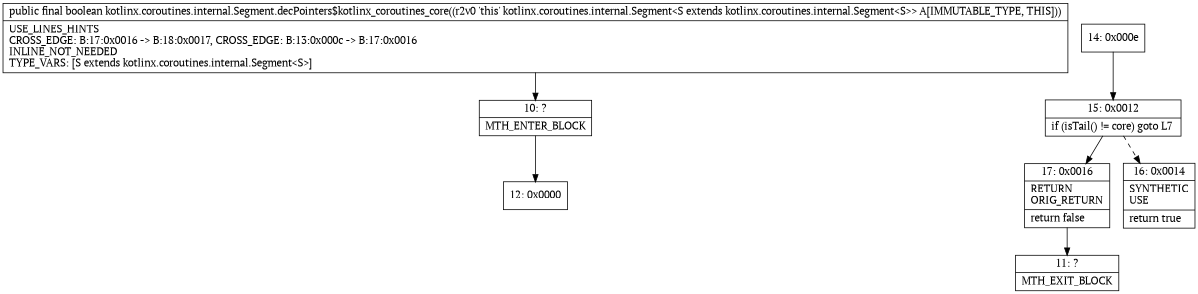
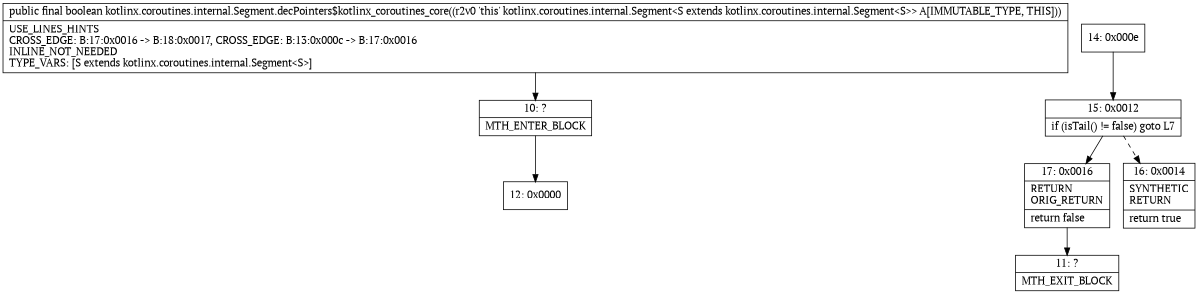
node "15: 0x0012": text "if (isTail() != core) goto L7" -> "if (isTail() != false) goto L7"
node "16: 0x0014": text "USE" -> "RETURN"
